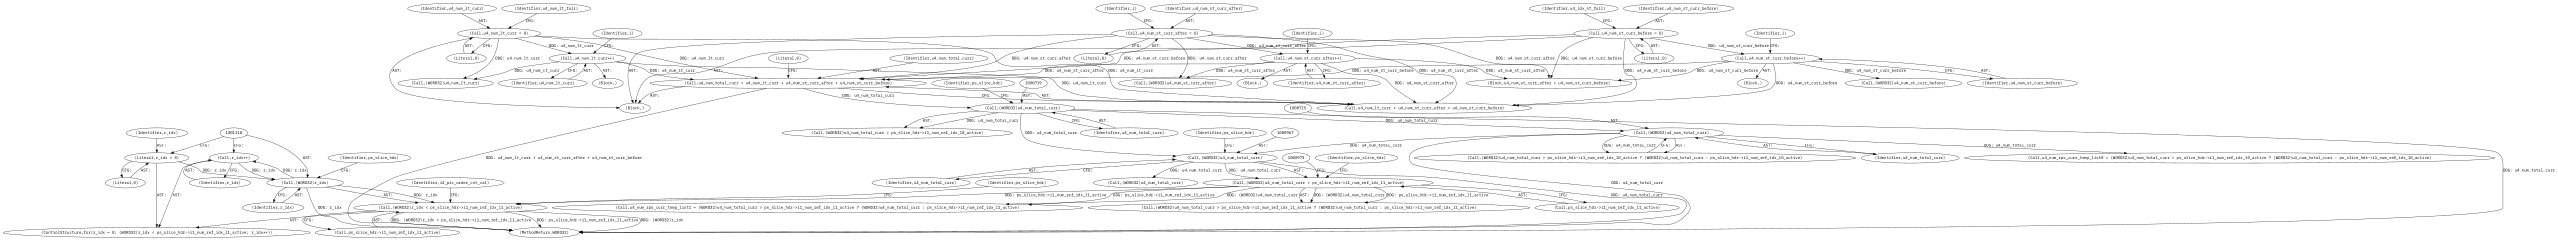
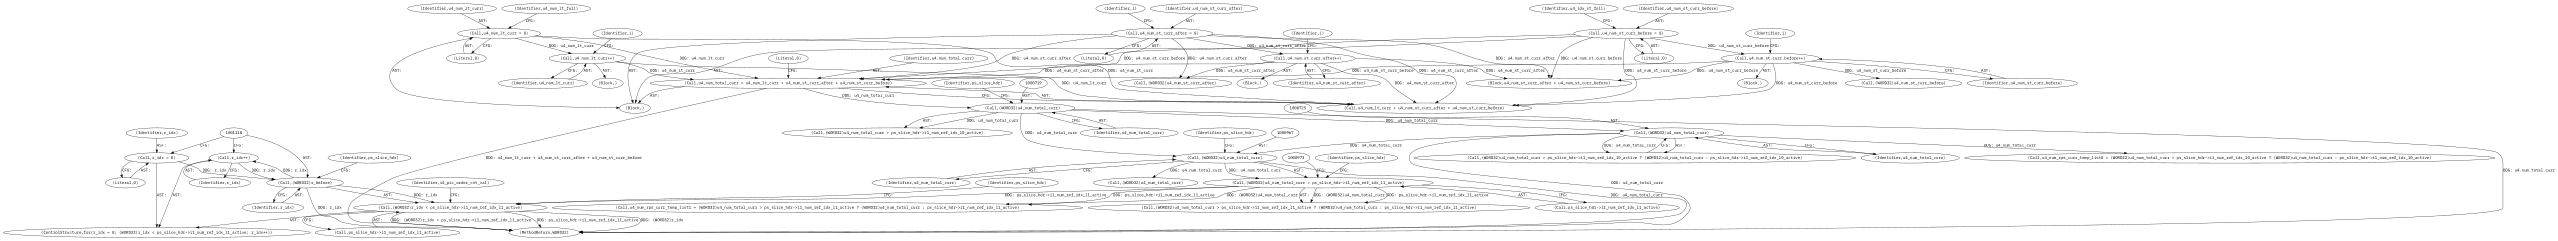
node "(Call,(WORD32)u4_num_lt_curr)": removed
node "(Literal,r_idx = 0)": label "(Literal,r_idx = 0)" -> "(Call,r_idx = 0)"
node "(Call,(WORD32)r_idx)": label "(Call,(WORD32)r_idx)" -> "(Call,(WORD32)r_before)"
